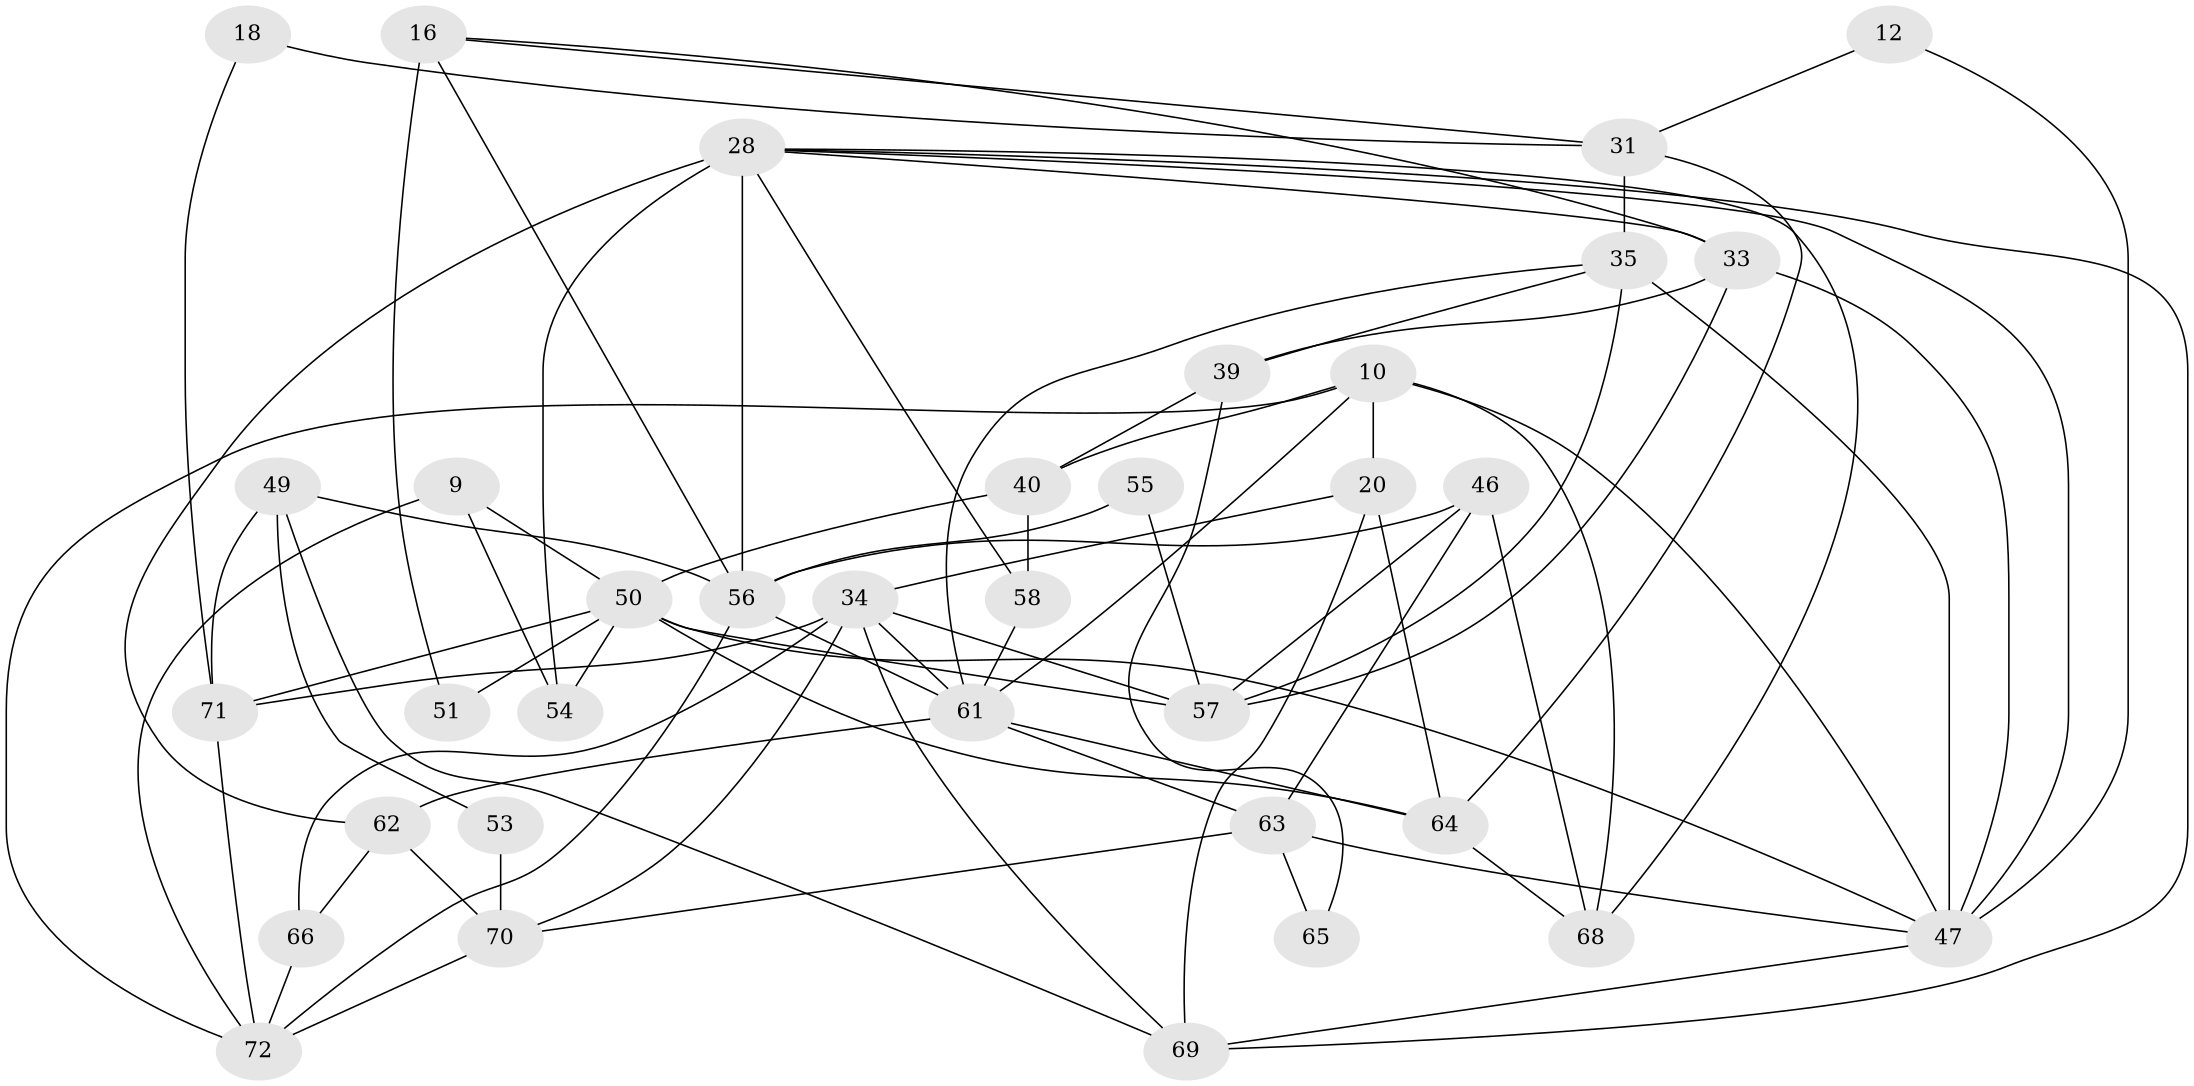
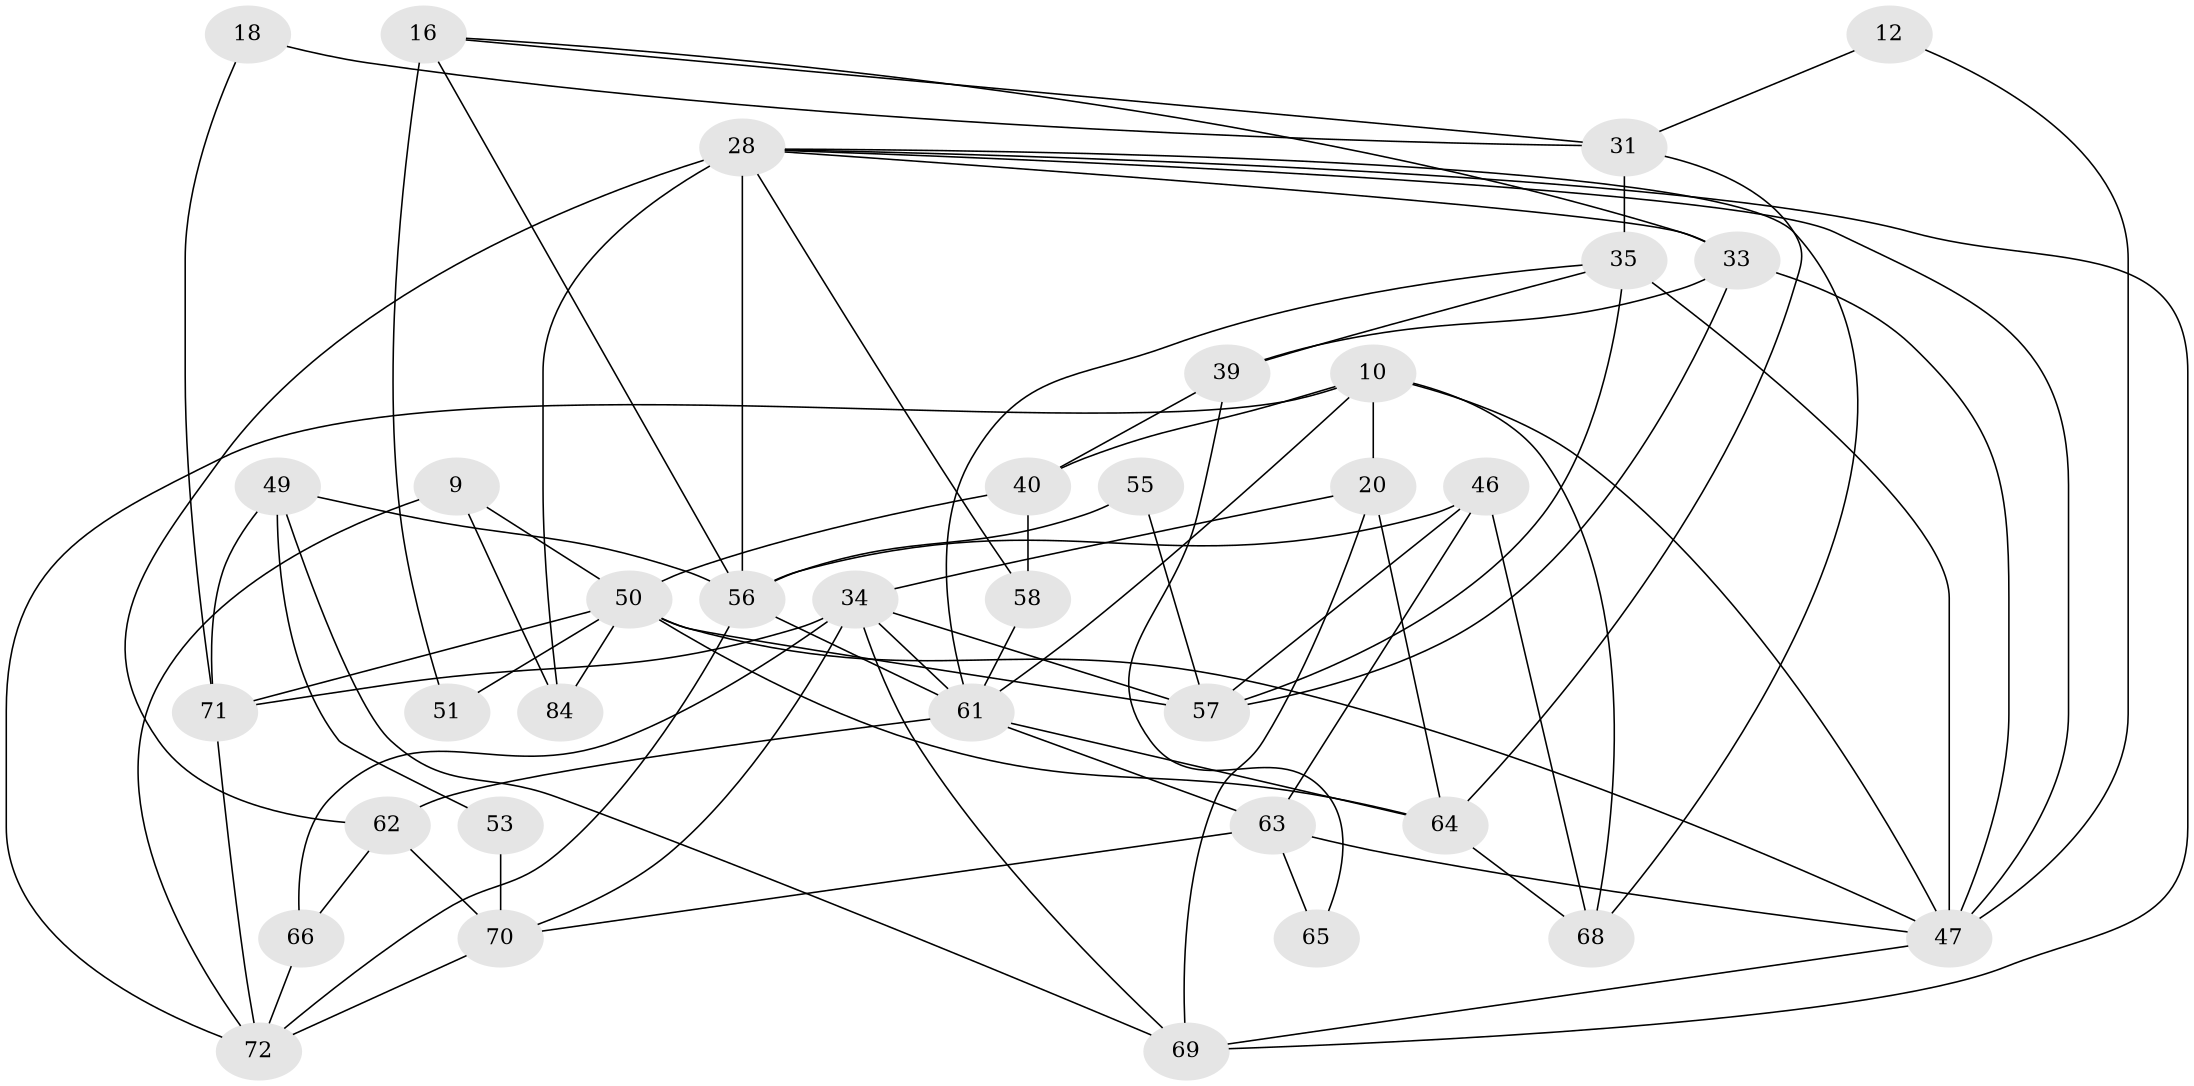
node "54": label "54" -> "84"
